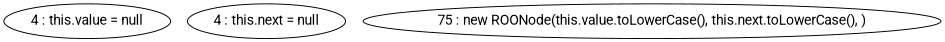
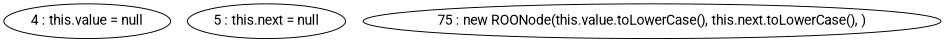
node "4 : this.next = null": label "4 : this.next = null" -> "5 : this.next = null"
